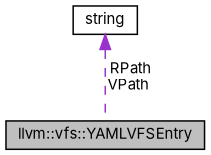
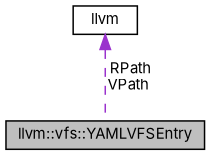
node "string": label "string" -> "llvm"
